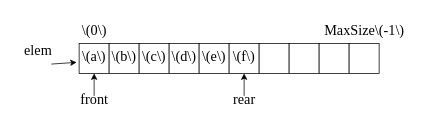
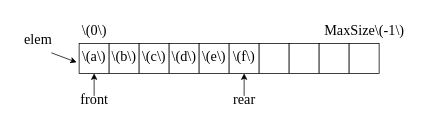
node "elem": moved (38, 51) -> (38, 39)
